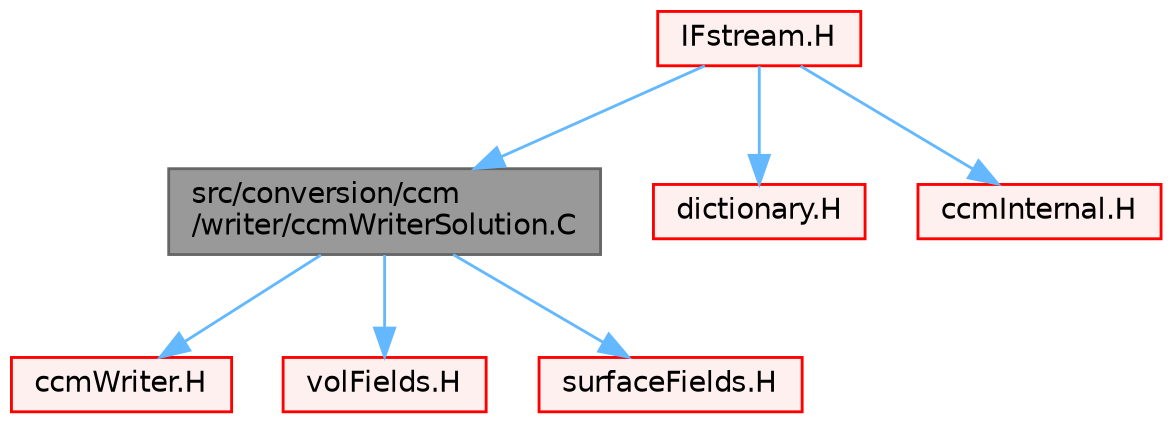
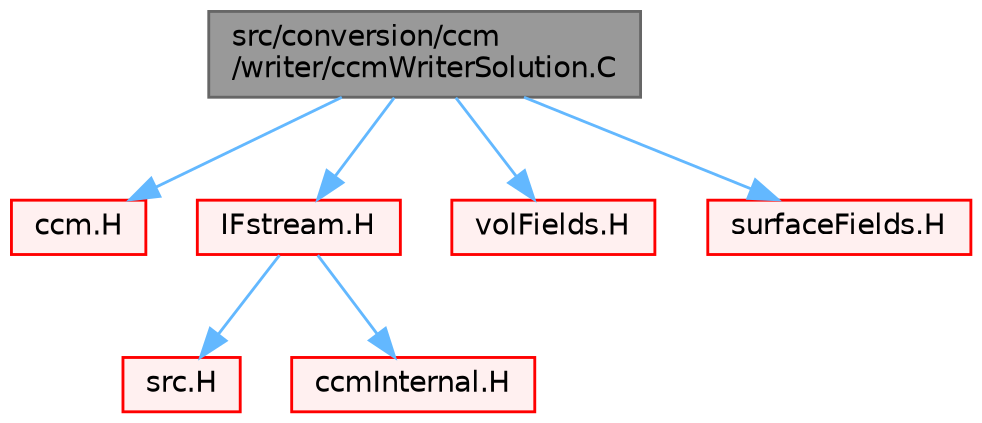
edge "IFstream.H" -> "src/conversion/ccm /writer/ccmWriterSolution.C": reversed
node "dictionary.H": label "dictionary.H" -> "src.H"
node "ccmWriter.H": label "ccmWriter.H" -> "ccm.H"
